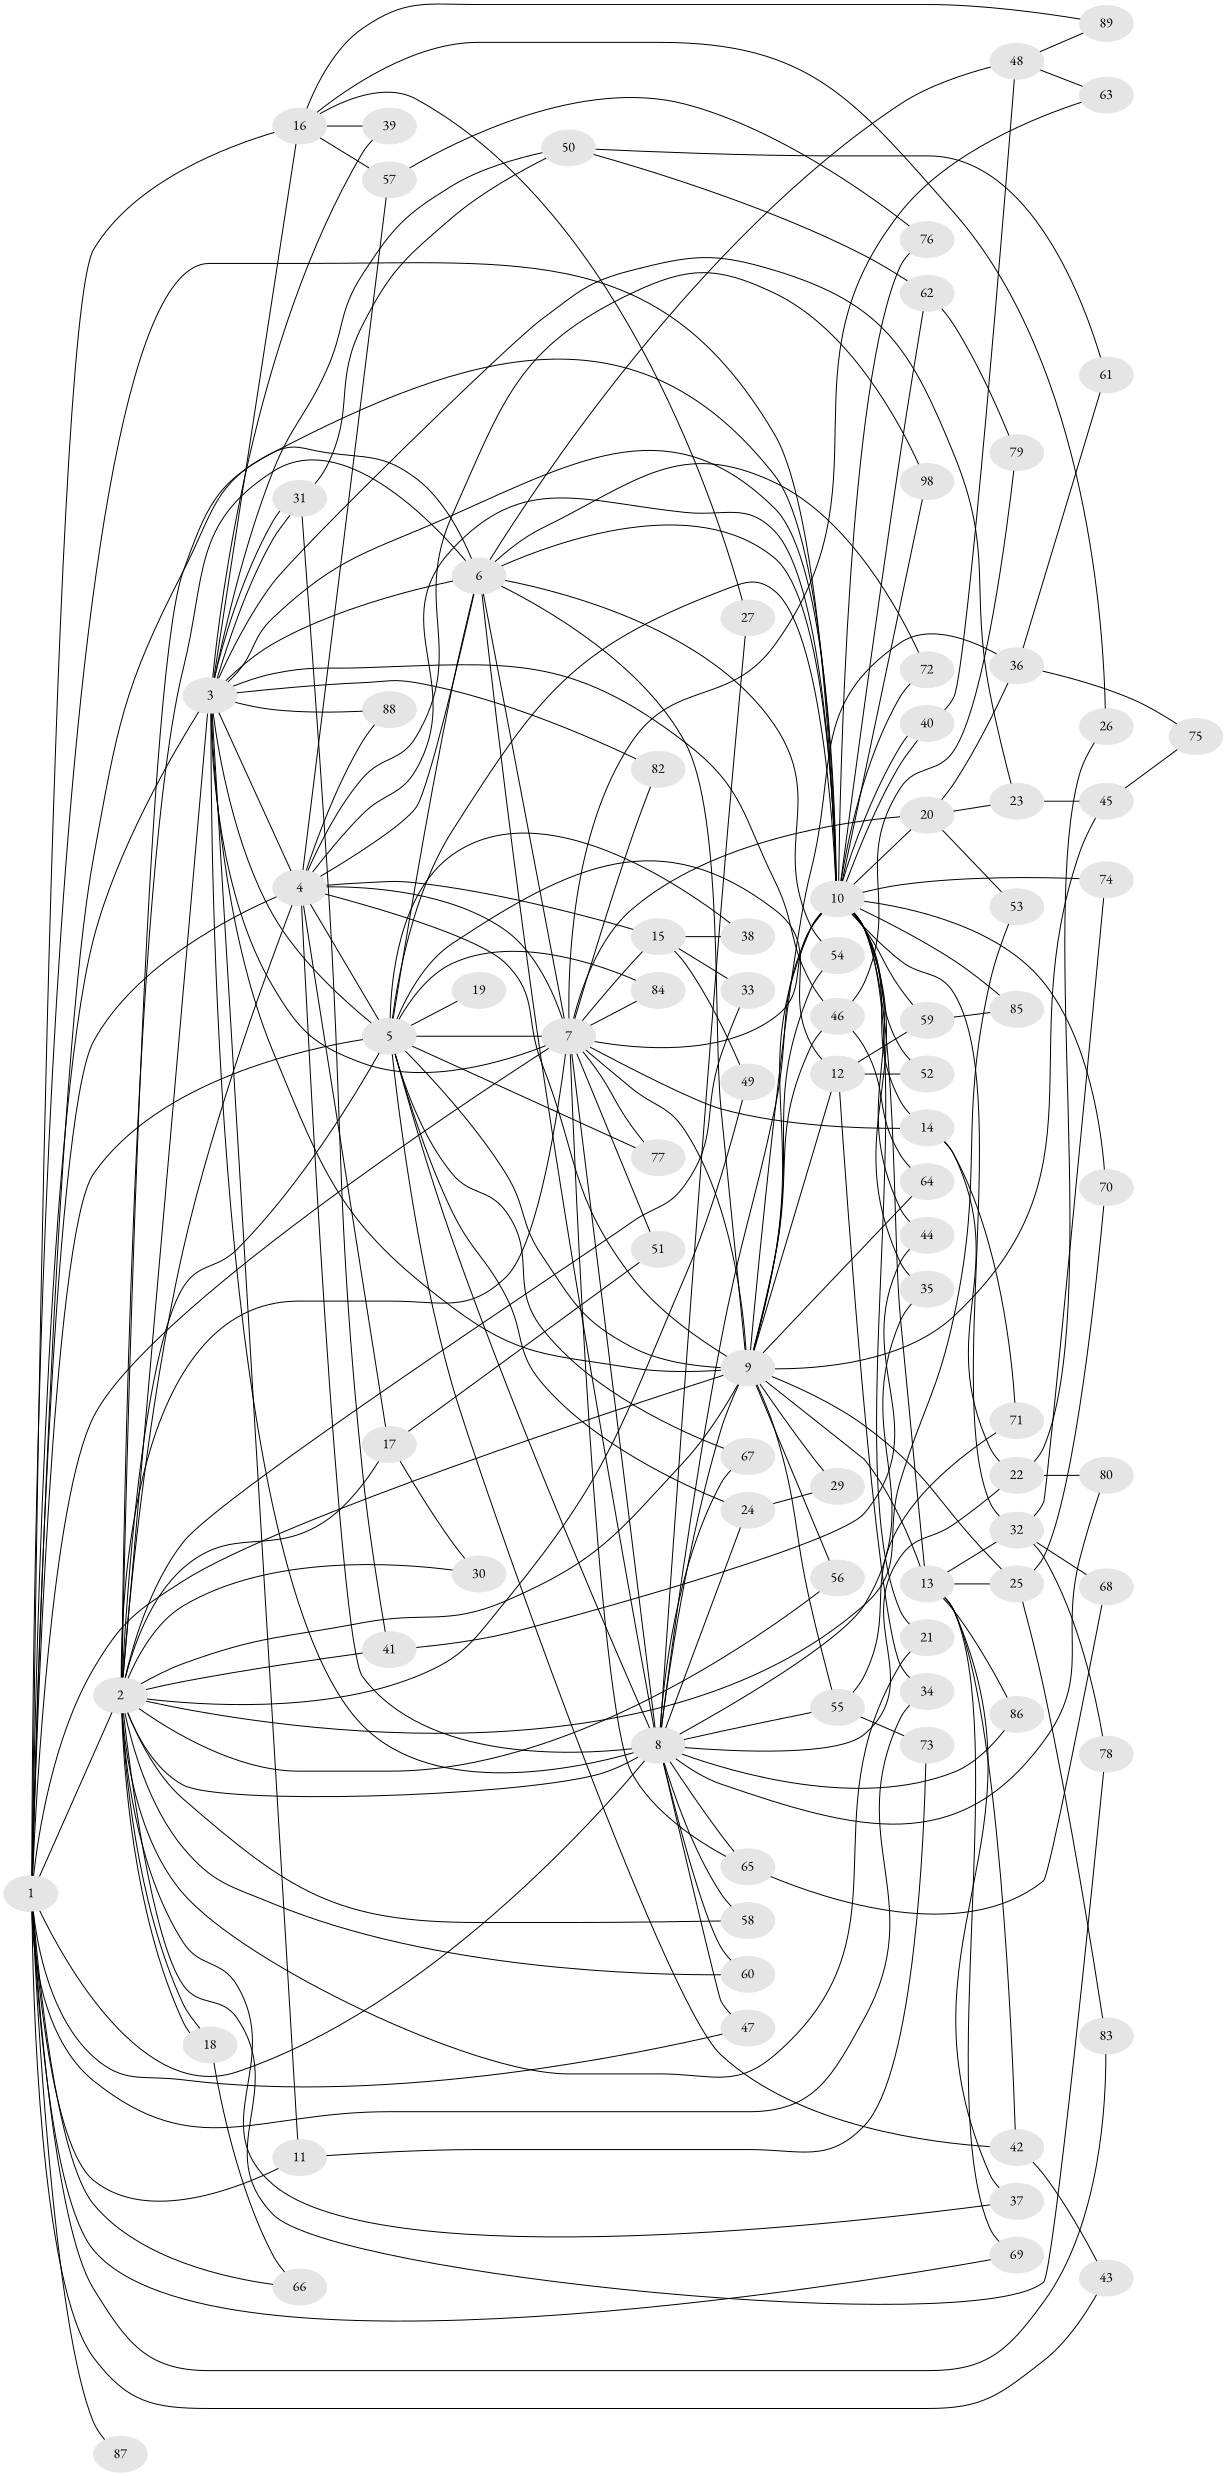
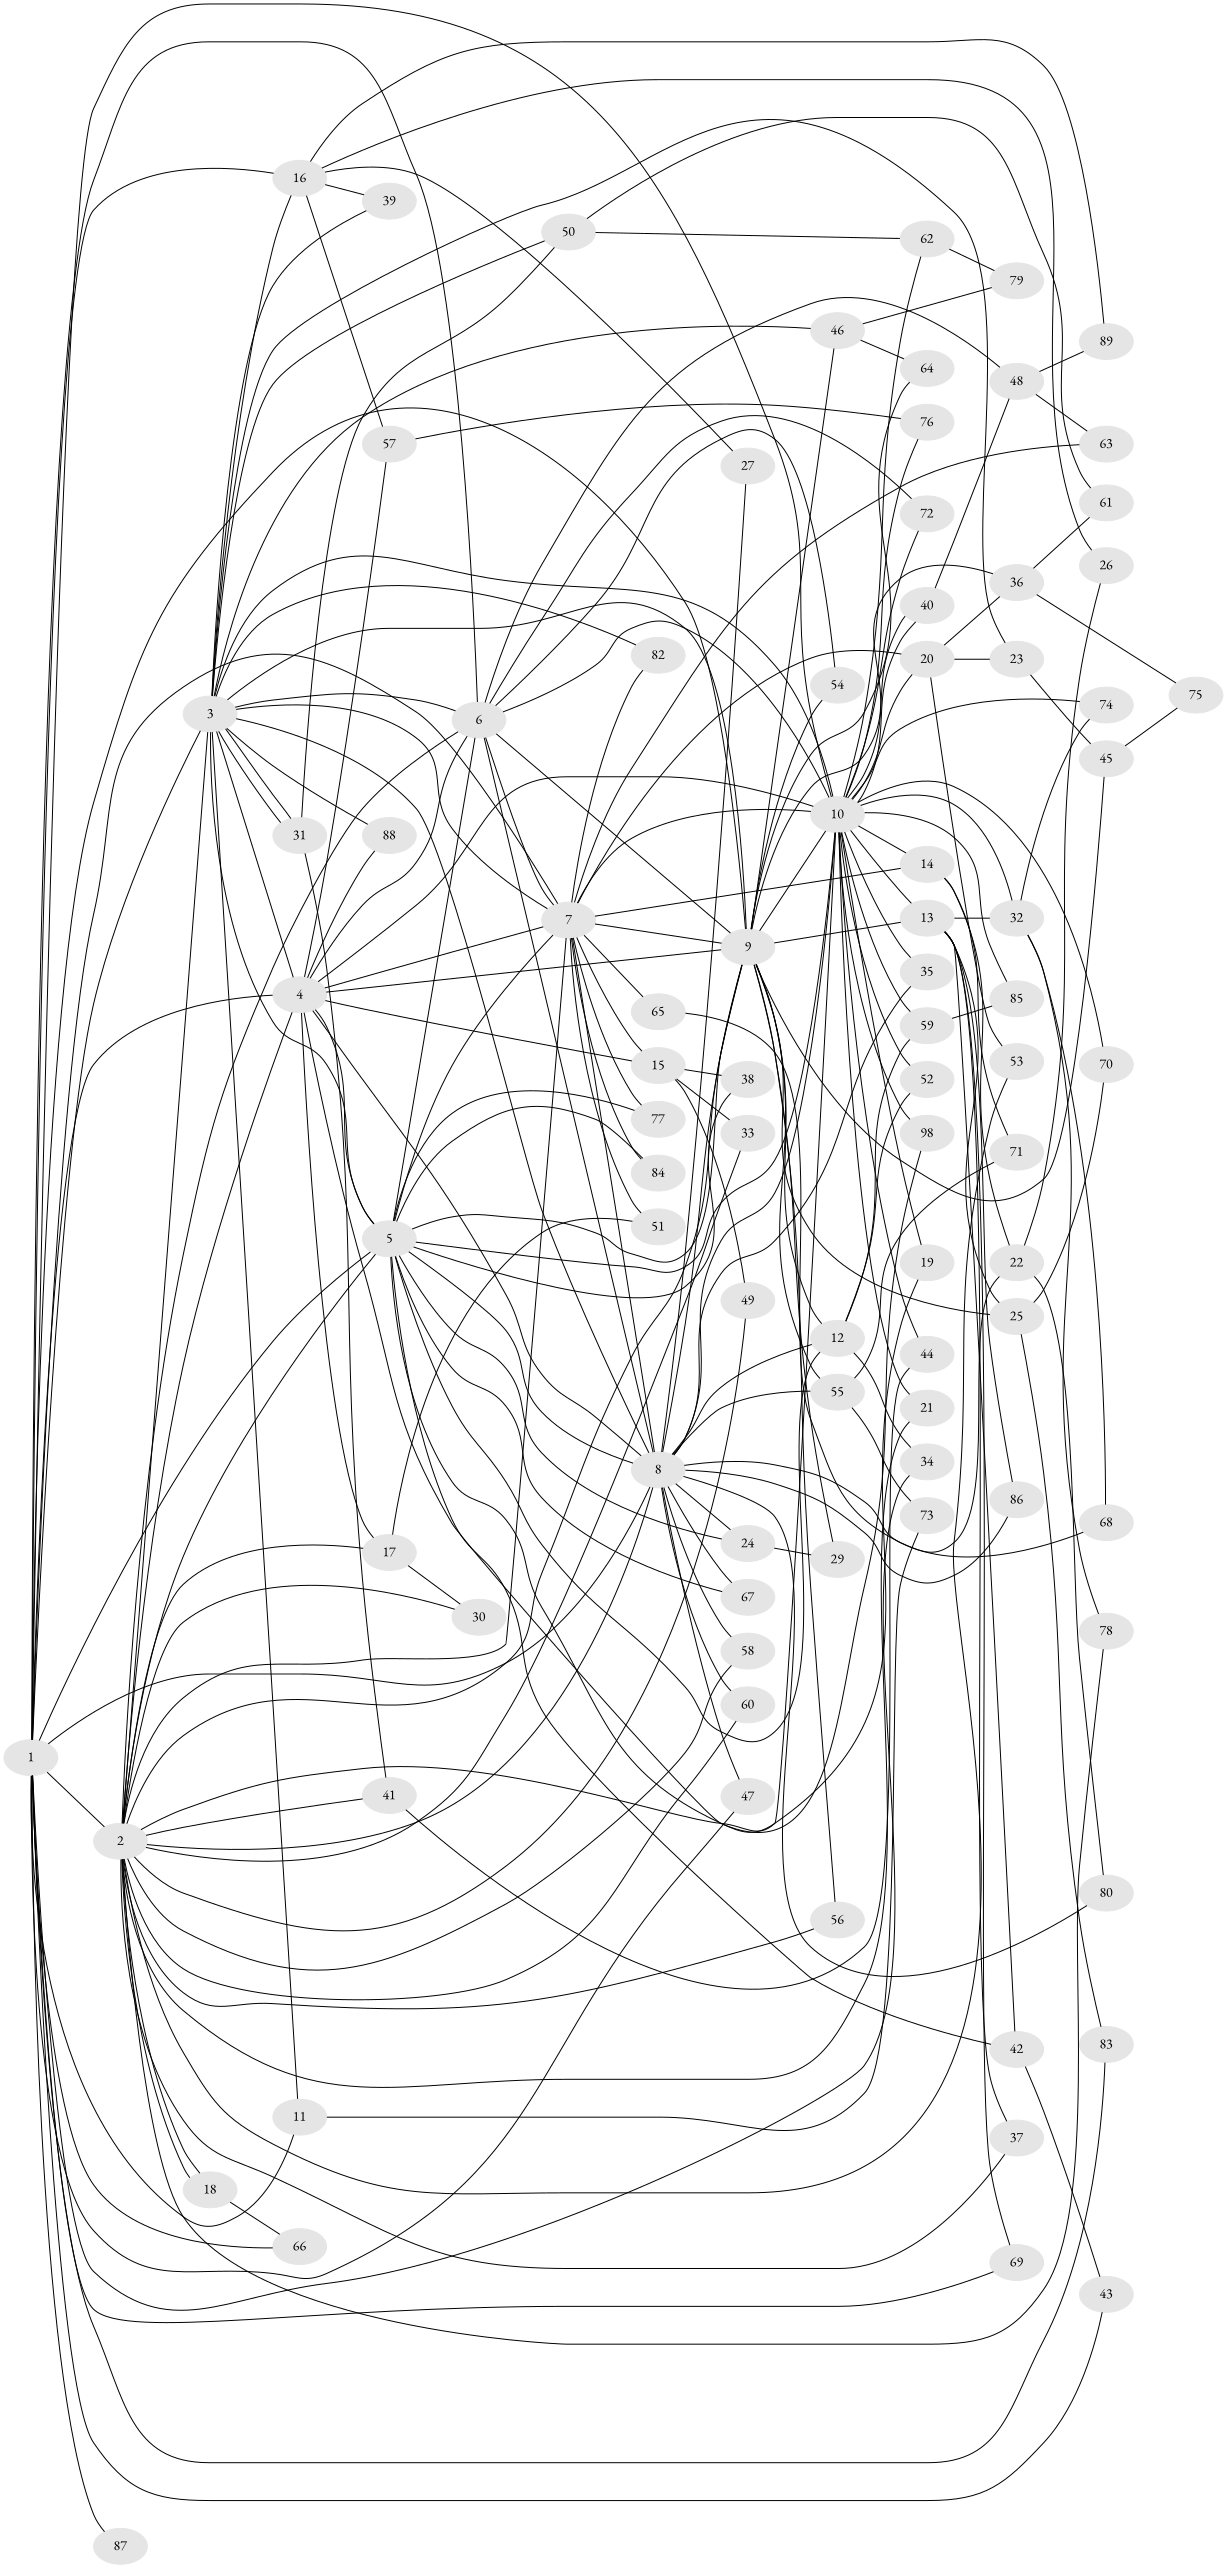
edge "10" -- "19": added
edge "8" -- "65": now "8" -- "12"
